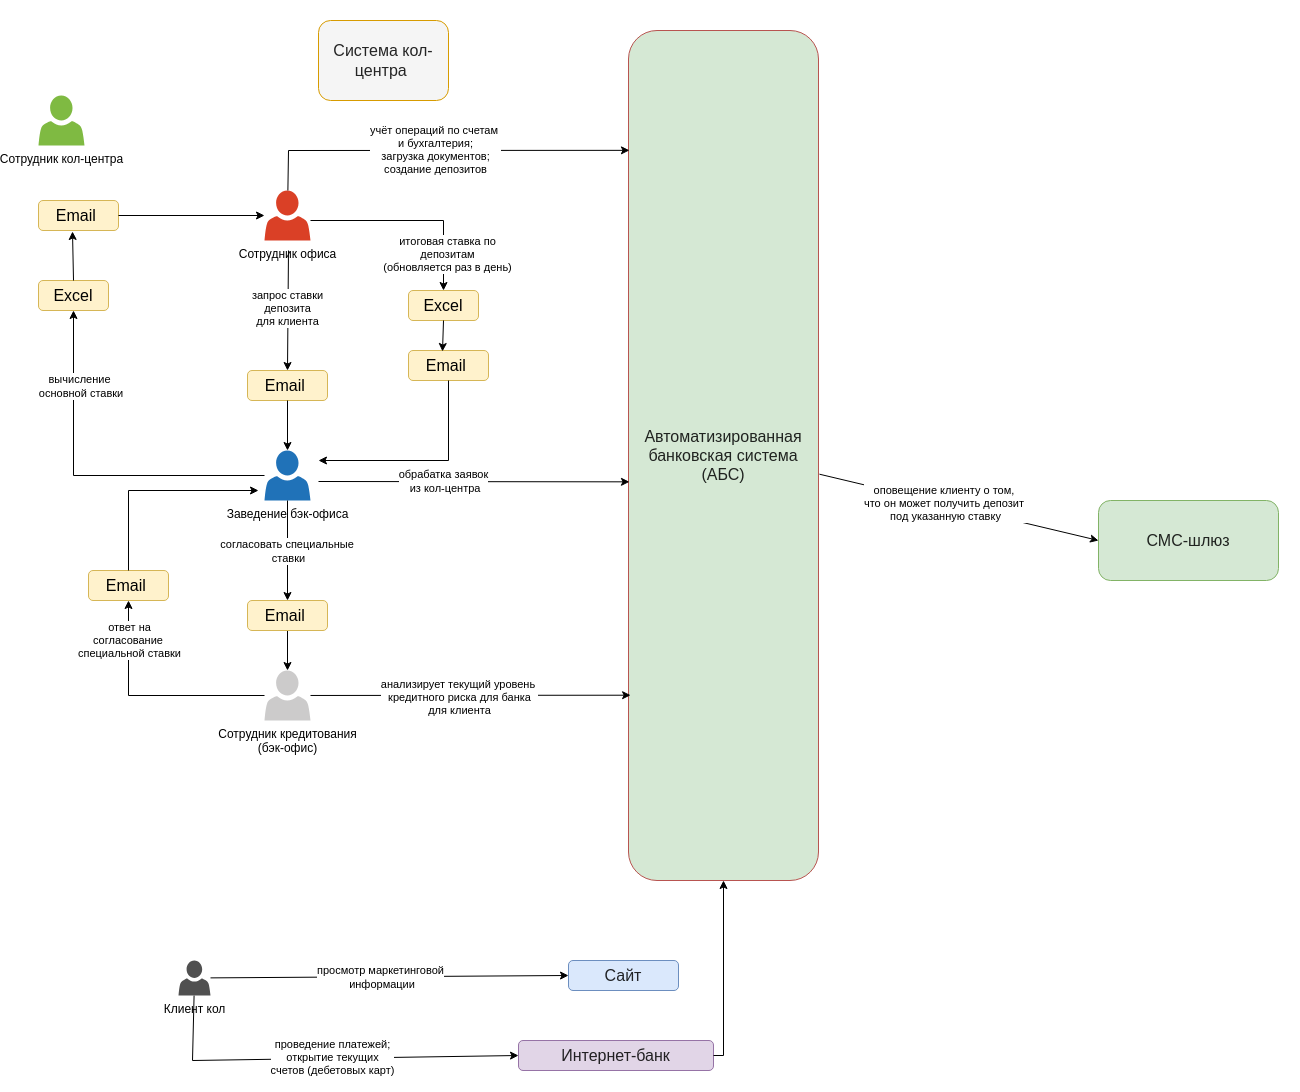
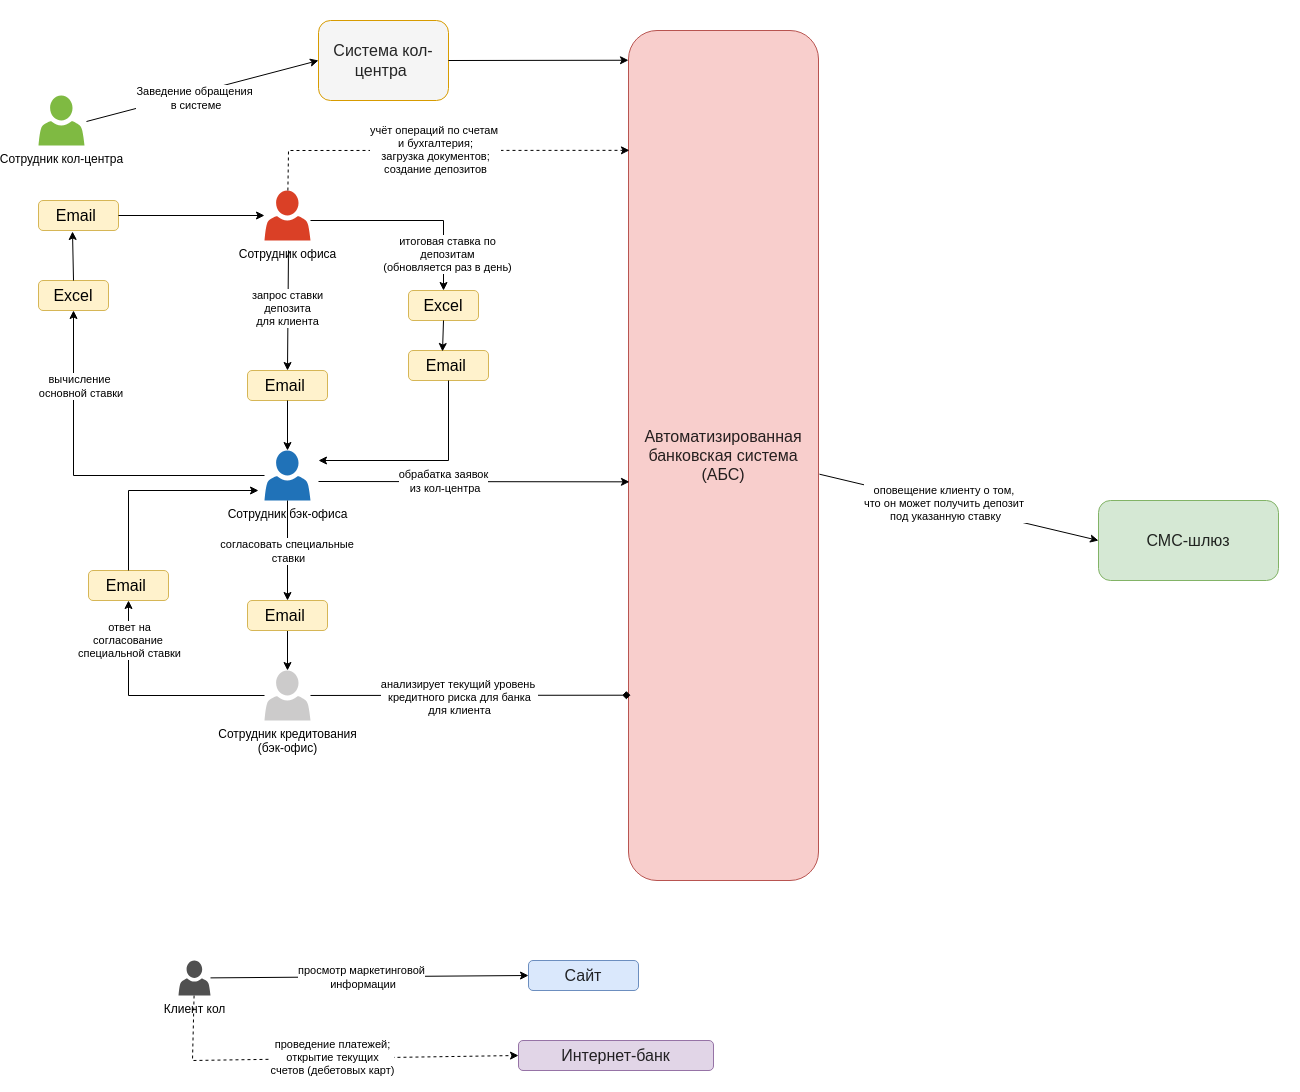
edge "Система кол-центра" -> "Автоматизированная банковская система (АБС)": added
edge "Сотрудник кол-центра" -> "Система кол-центра": added, label "Заведение обращения в системе"
edge "Сотрудник офиса" -> "Автоматизированная банковская система (АБС)": style solid -> dashed
node "Автоматизированная банковская система (АБС)": fillcolor #d5e8d4 -> #f8cecc
node "Заведение бэк-офиса": label "Заведение бэк-офиса" -> "Сотрудник бэк-офиса"
edge "Сотрудник кредитования (бэк-офис)" -> "Автоматизированная банковская система (АБС)": arrowhead classic -> diamond
node "Сайт": moved (624, 976) -> (584, 976)
edge "Интернет-банк" -> "Автоматизированная банковская система (АБС)": removed
edge "Клиент кол" -> "Интернет-банк": style solid -> dashed
